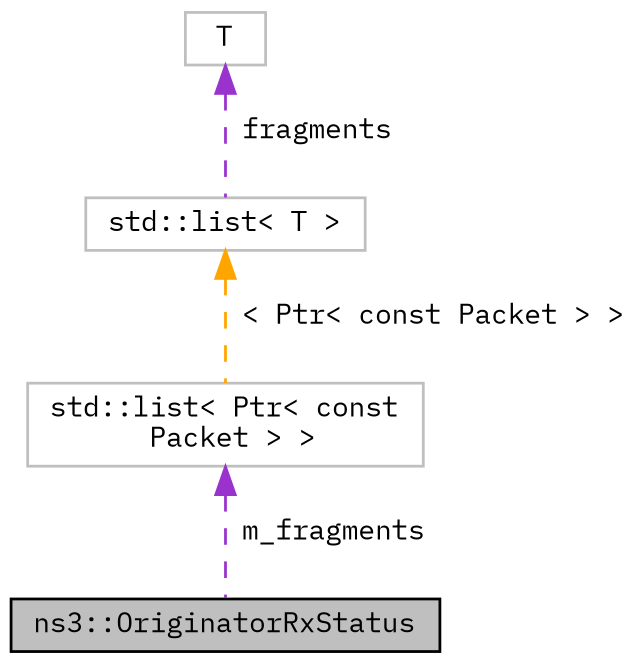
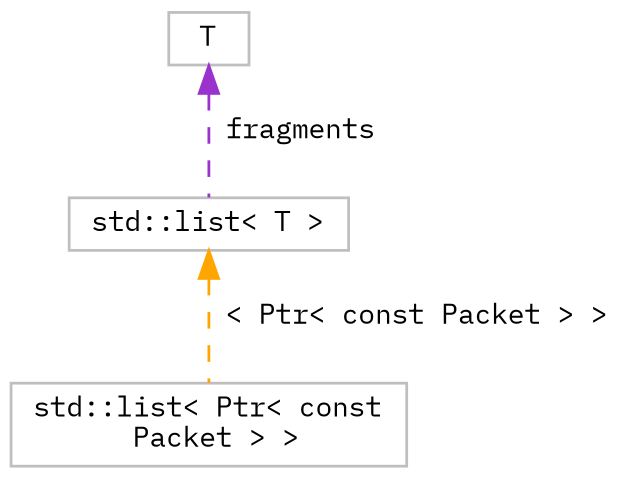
node "ns3::OriginatorRxStatus": removed
